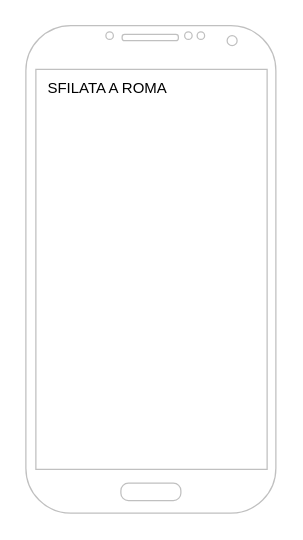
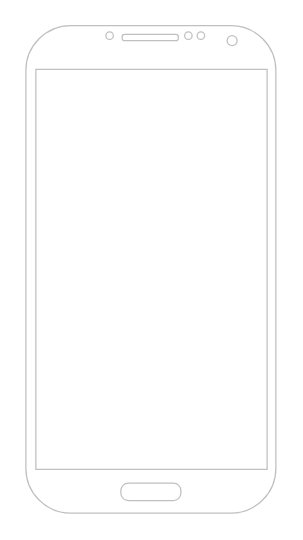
node "SFILATA A ROMA": removed
